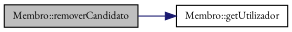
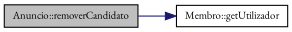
node "Membro::removerCandidato": label "Membro::removerCandidato" -> "Anuncio::removerCandidato"
